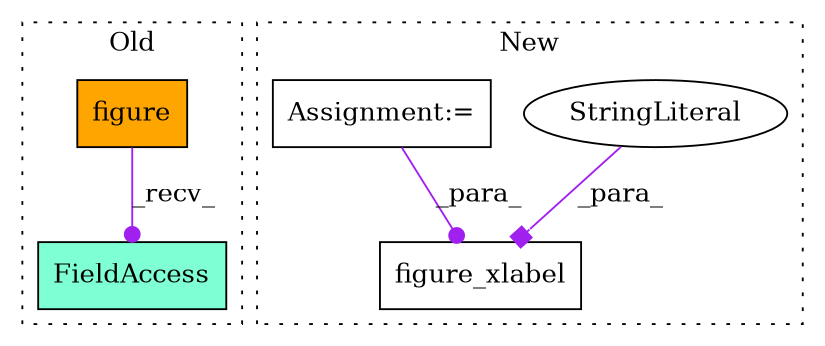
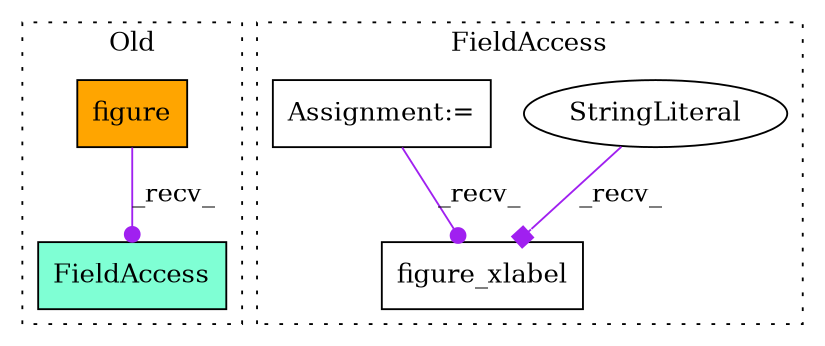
cluster "New": label "New" -> "FieldAccess"
edge "Assignment:=" -> "figure_xlabel": label "_para_" -> "_recv_"
edge "StringLiteral" -> "figure_xlabel": label "_para_" -> "_recv_"
